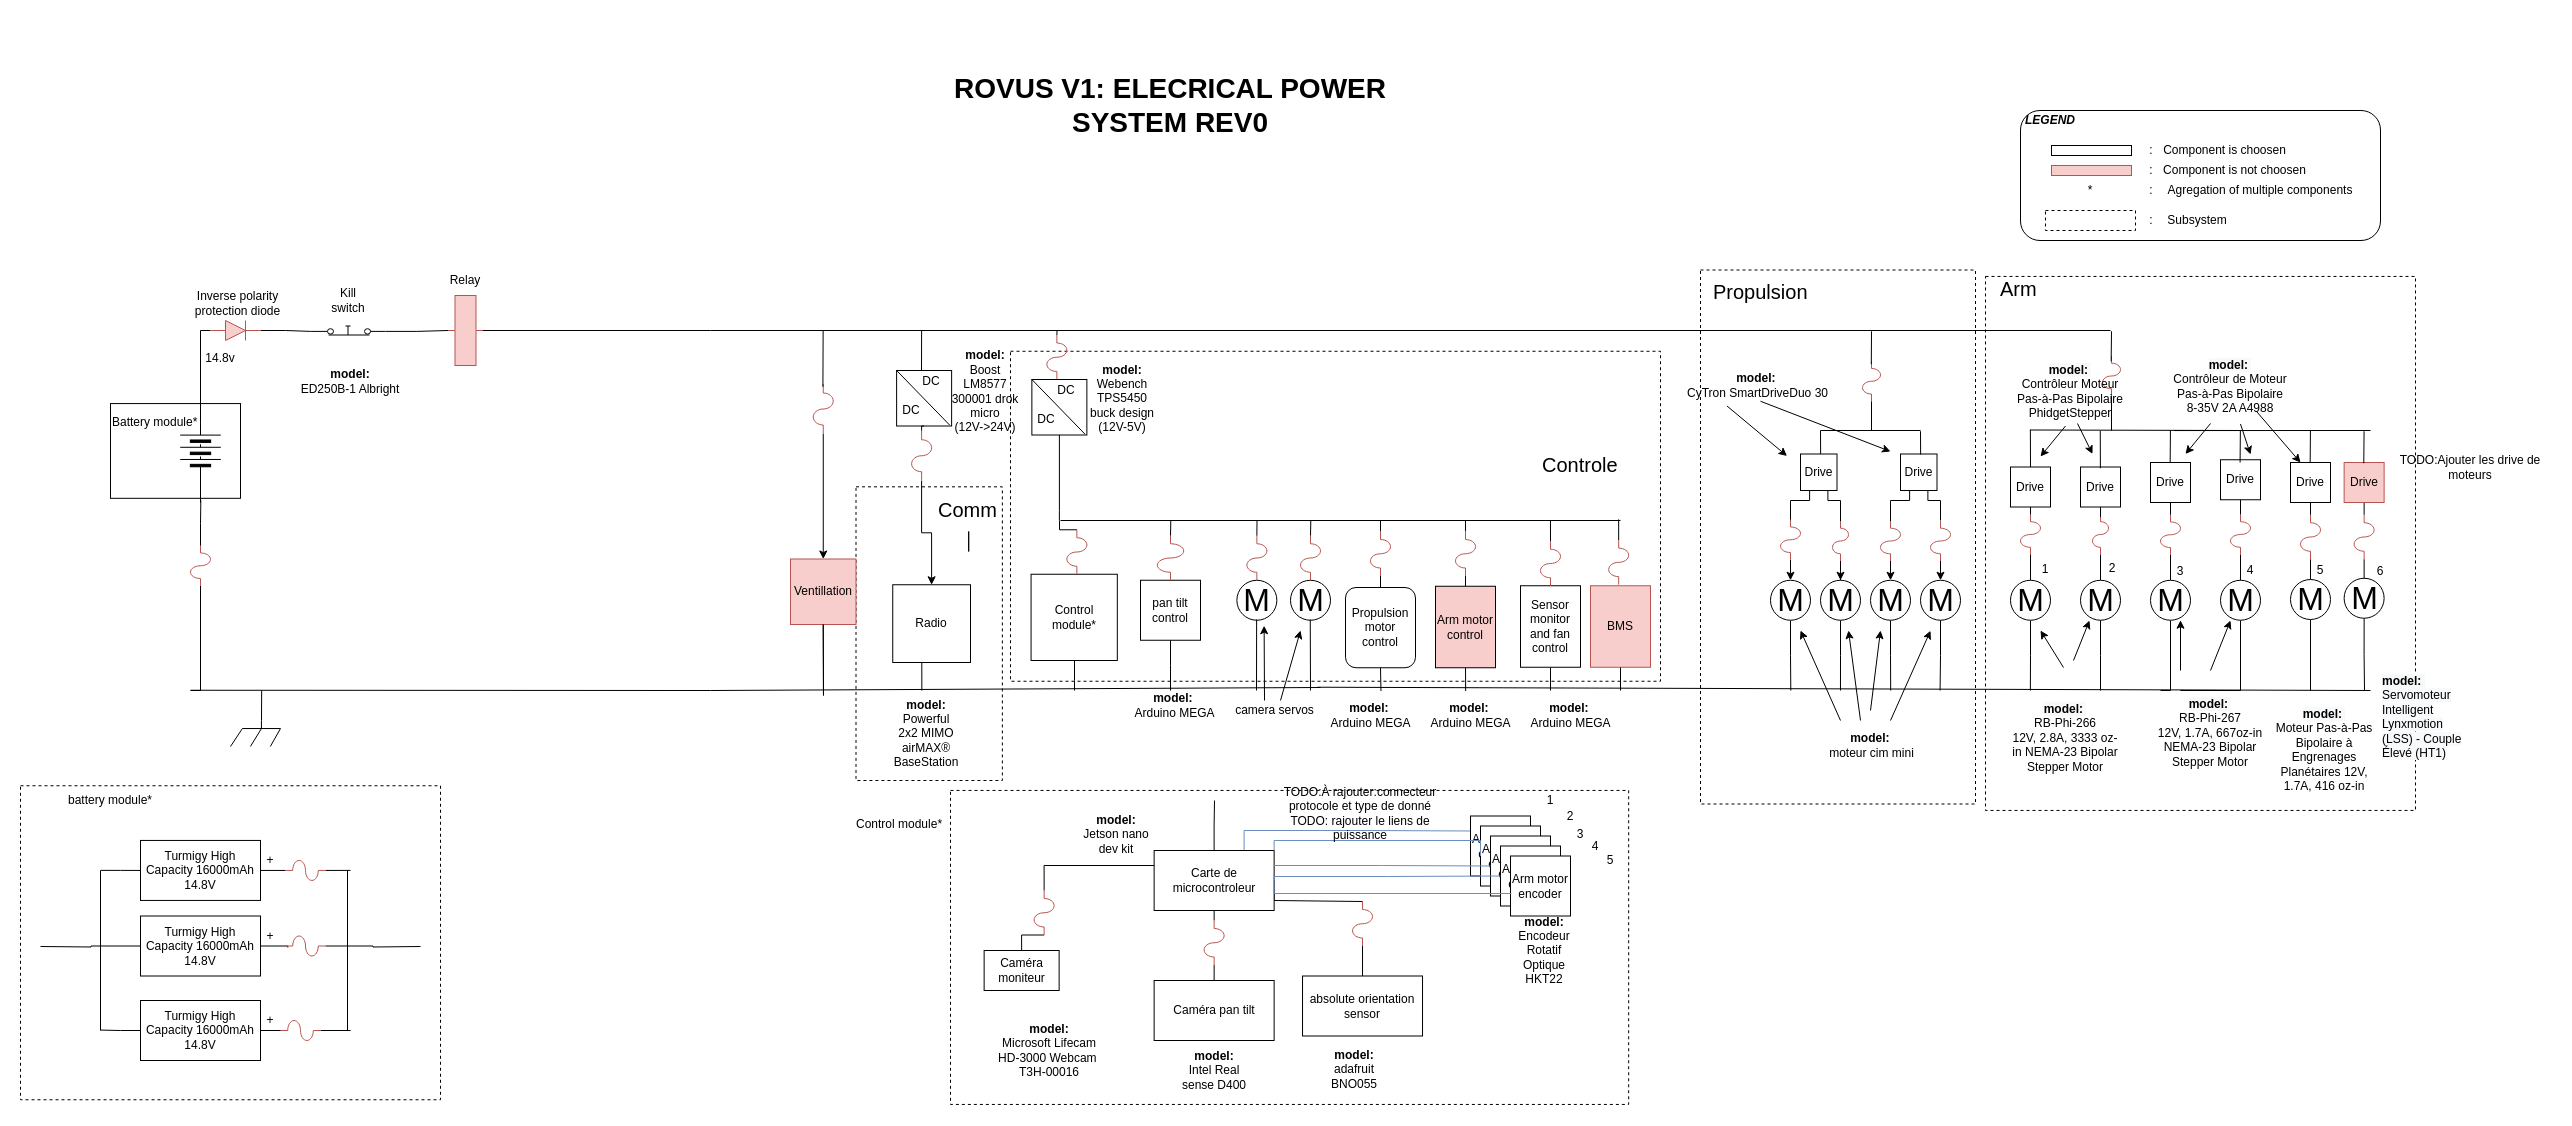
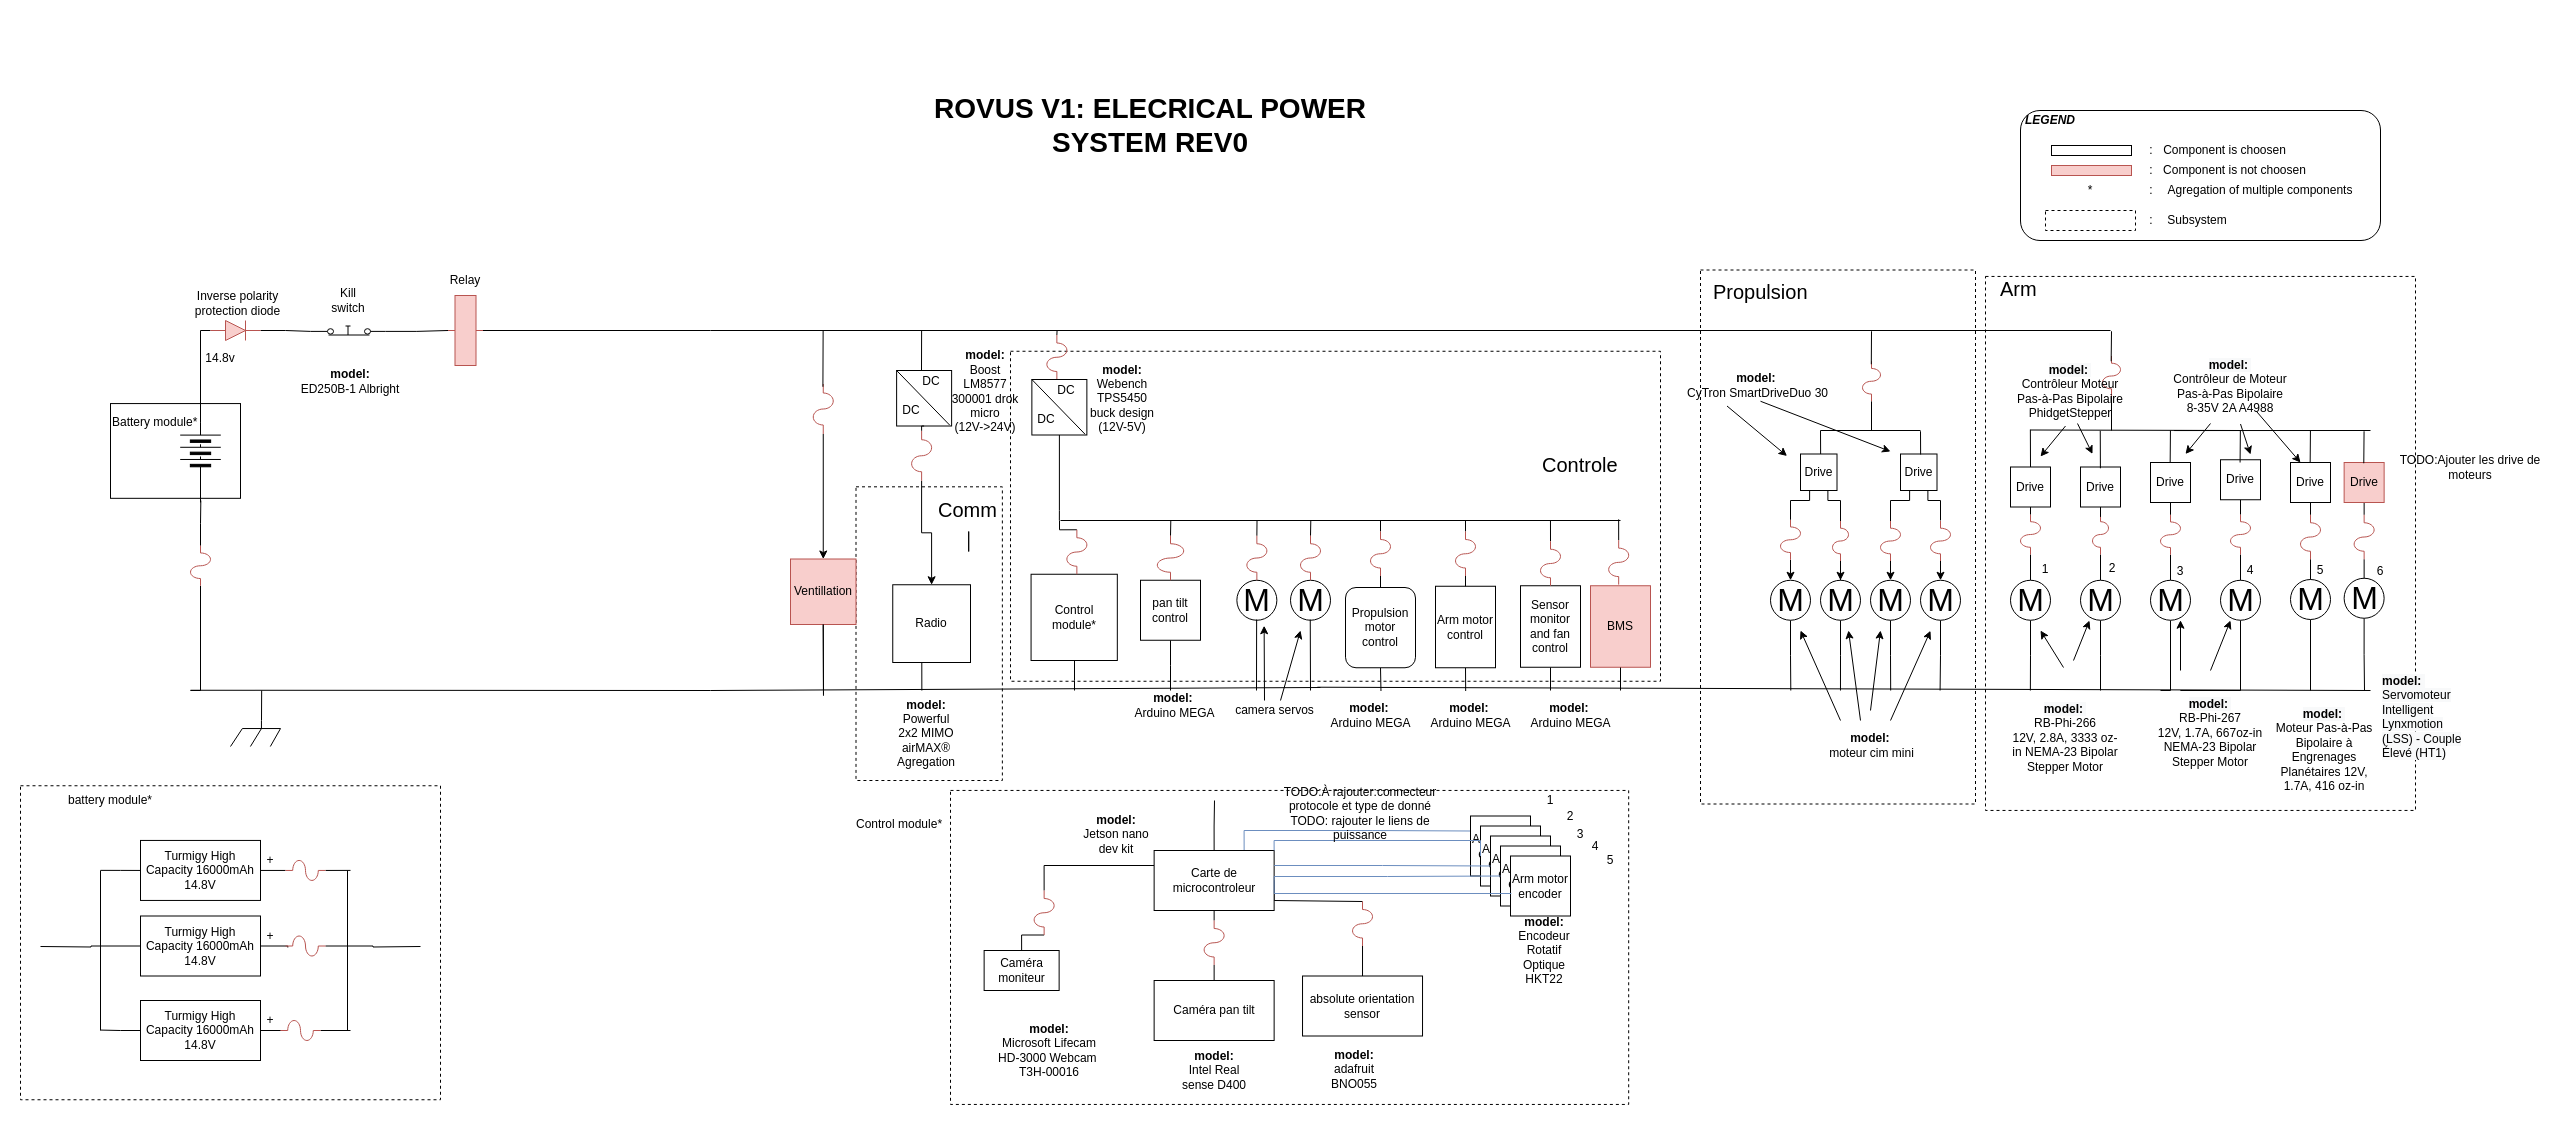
node "ROVUS V1: ELECRICAL POWER SYSTEM REV0": moved (1171, 106) -> (1151, 126)
node "Arm motor control": fillcolor #f8cecc -> #ffffff
node "model: Powerful 2x2 MIMO airMAX® BaseStation": label "model: Powerful 2x2 MIMO airMAX® BaseStation" -> "model: Powerful 2x2 MIMO airMAX® Agregation"
